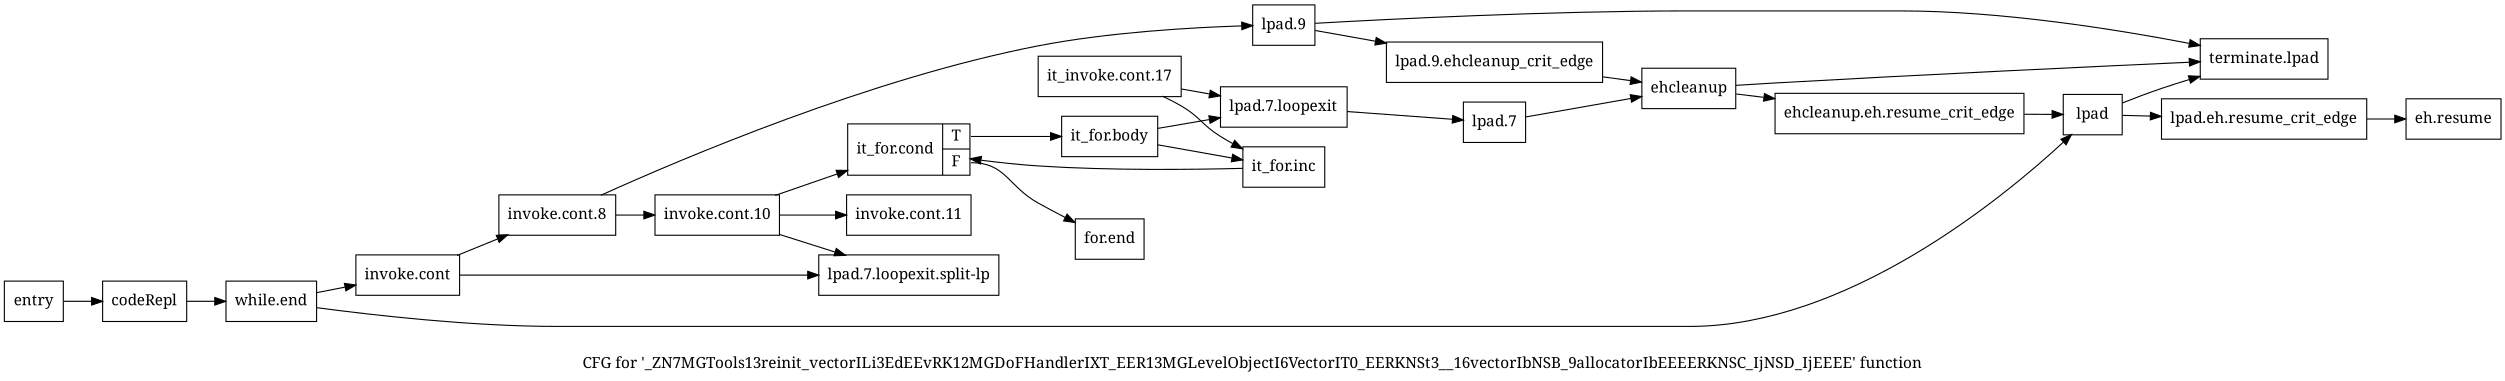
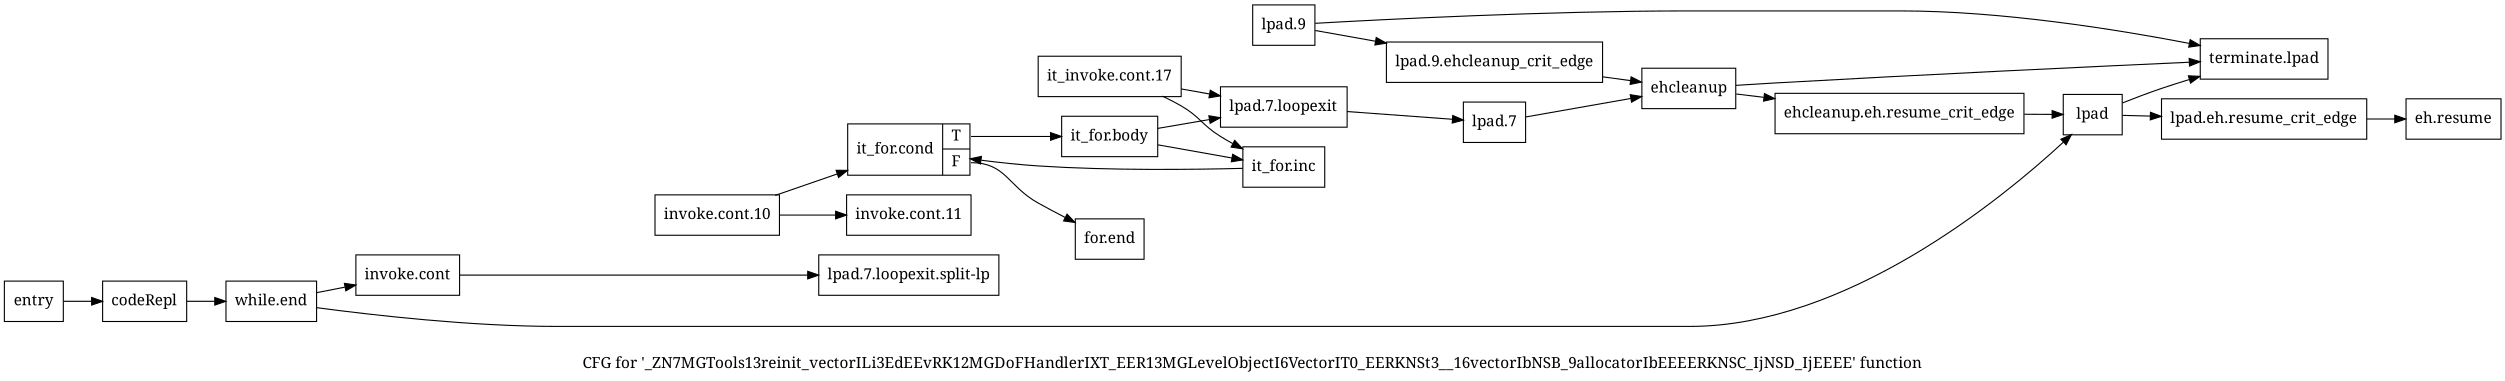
node "invoke.cont.8": removed
edge "invoke.cont.10" -> "lpad.7.loopexit.split-lp": removed
